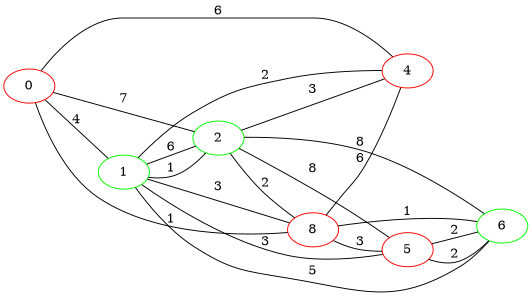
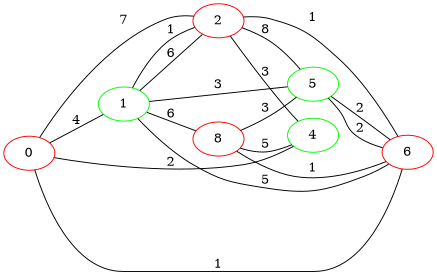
edge "4" -- "0": label "6" -> "2"
node "4": color red -> green
edge "4" -- "1": removed, label "2"
node "2": color green -> red
edge "2" -- "6": label "8" -> "1"
edge "4" -- "8": label "6" -> "5"
edge "1" -- "8": label "3" -> "6"
edge "2" -- "8": removed, label "2"
edge "0" -- "8": now "0" -- "6"
node "6": color green -> red
node "5": color red -> green
